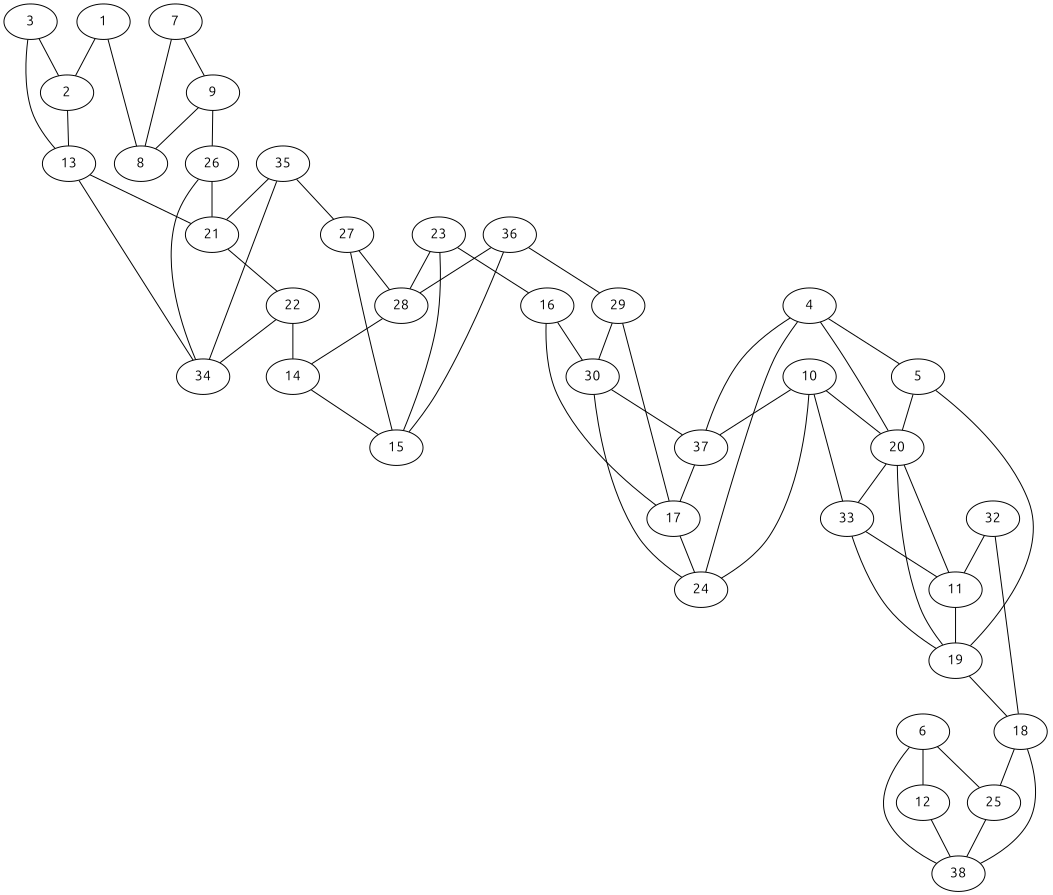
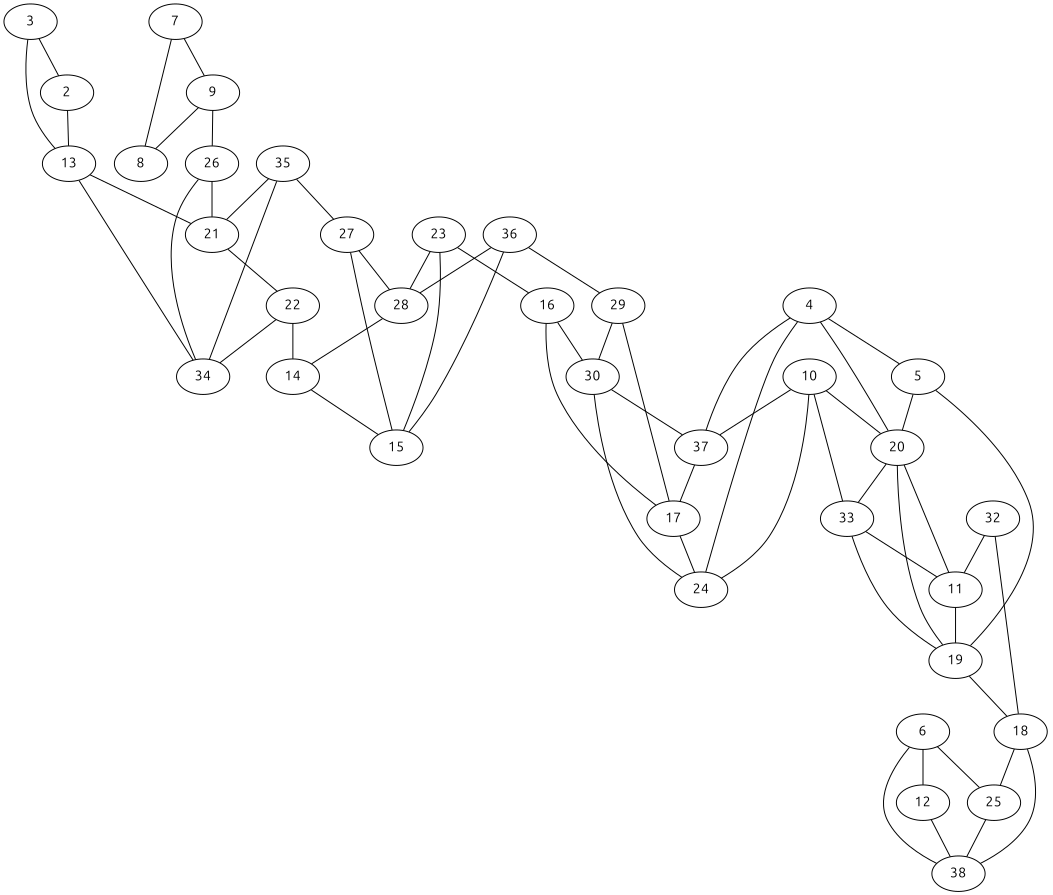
node "1": removed
